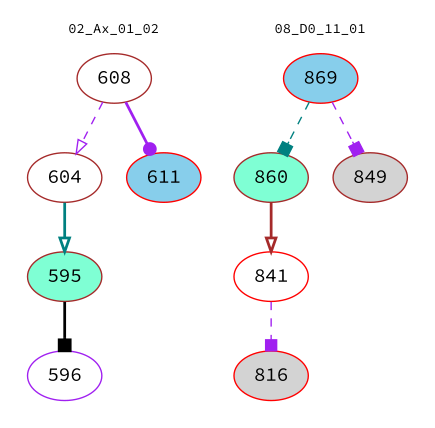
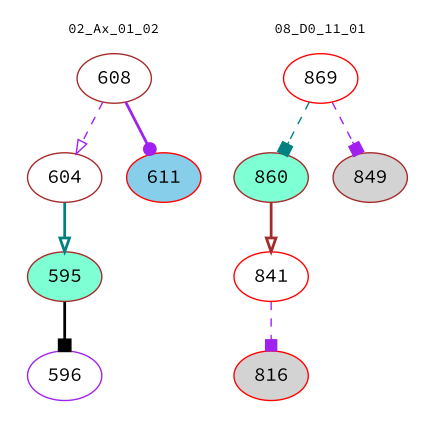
node "869": fillcolor skyblue -> white
